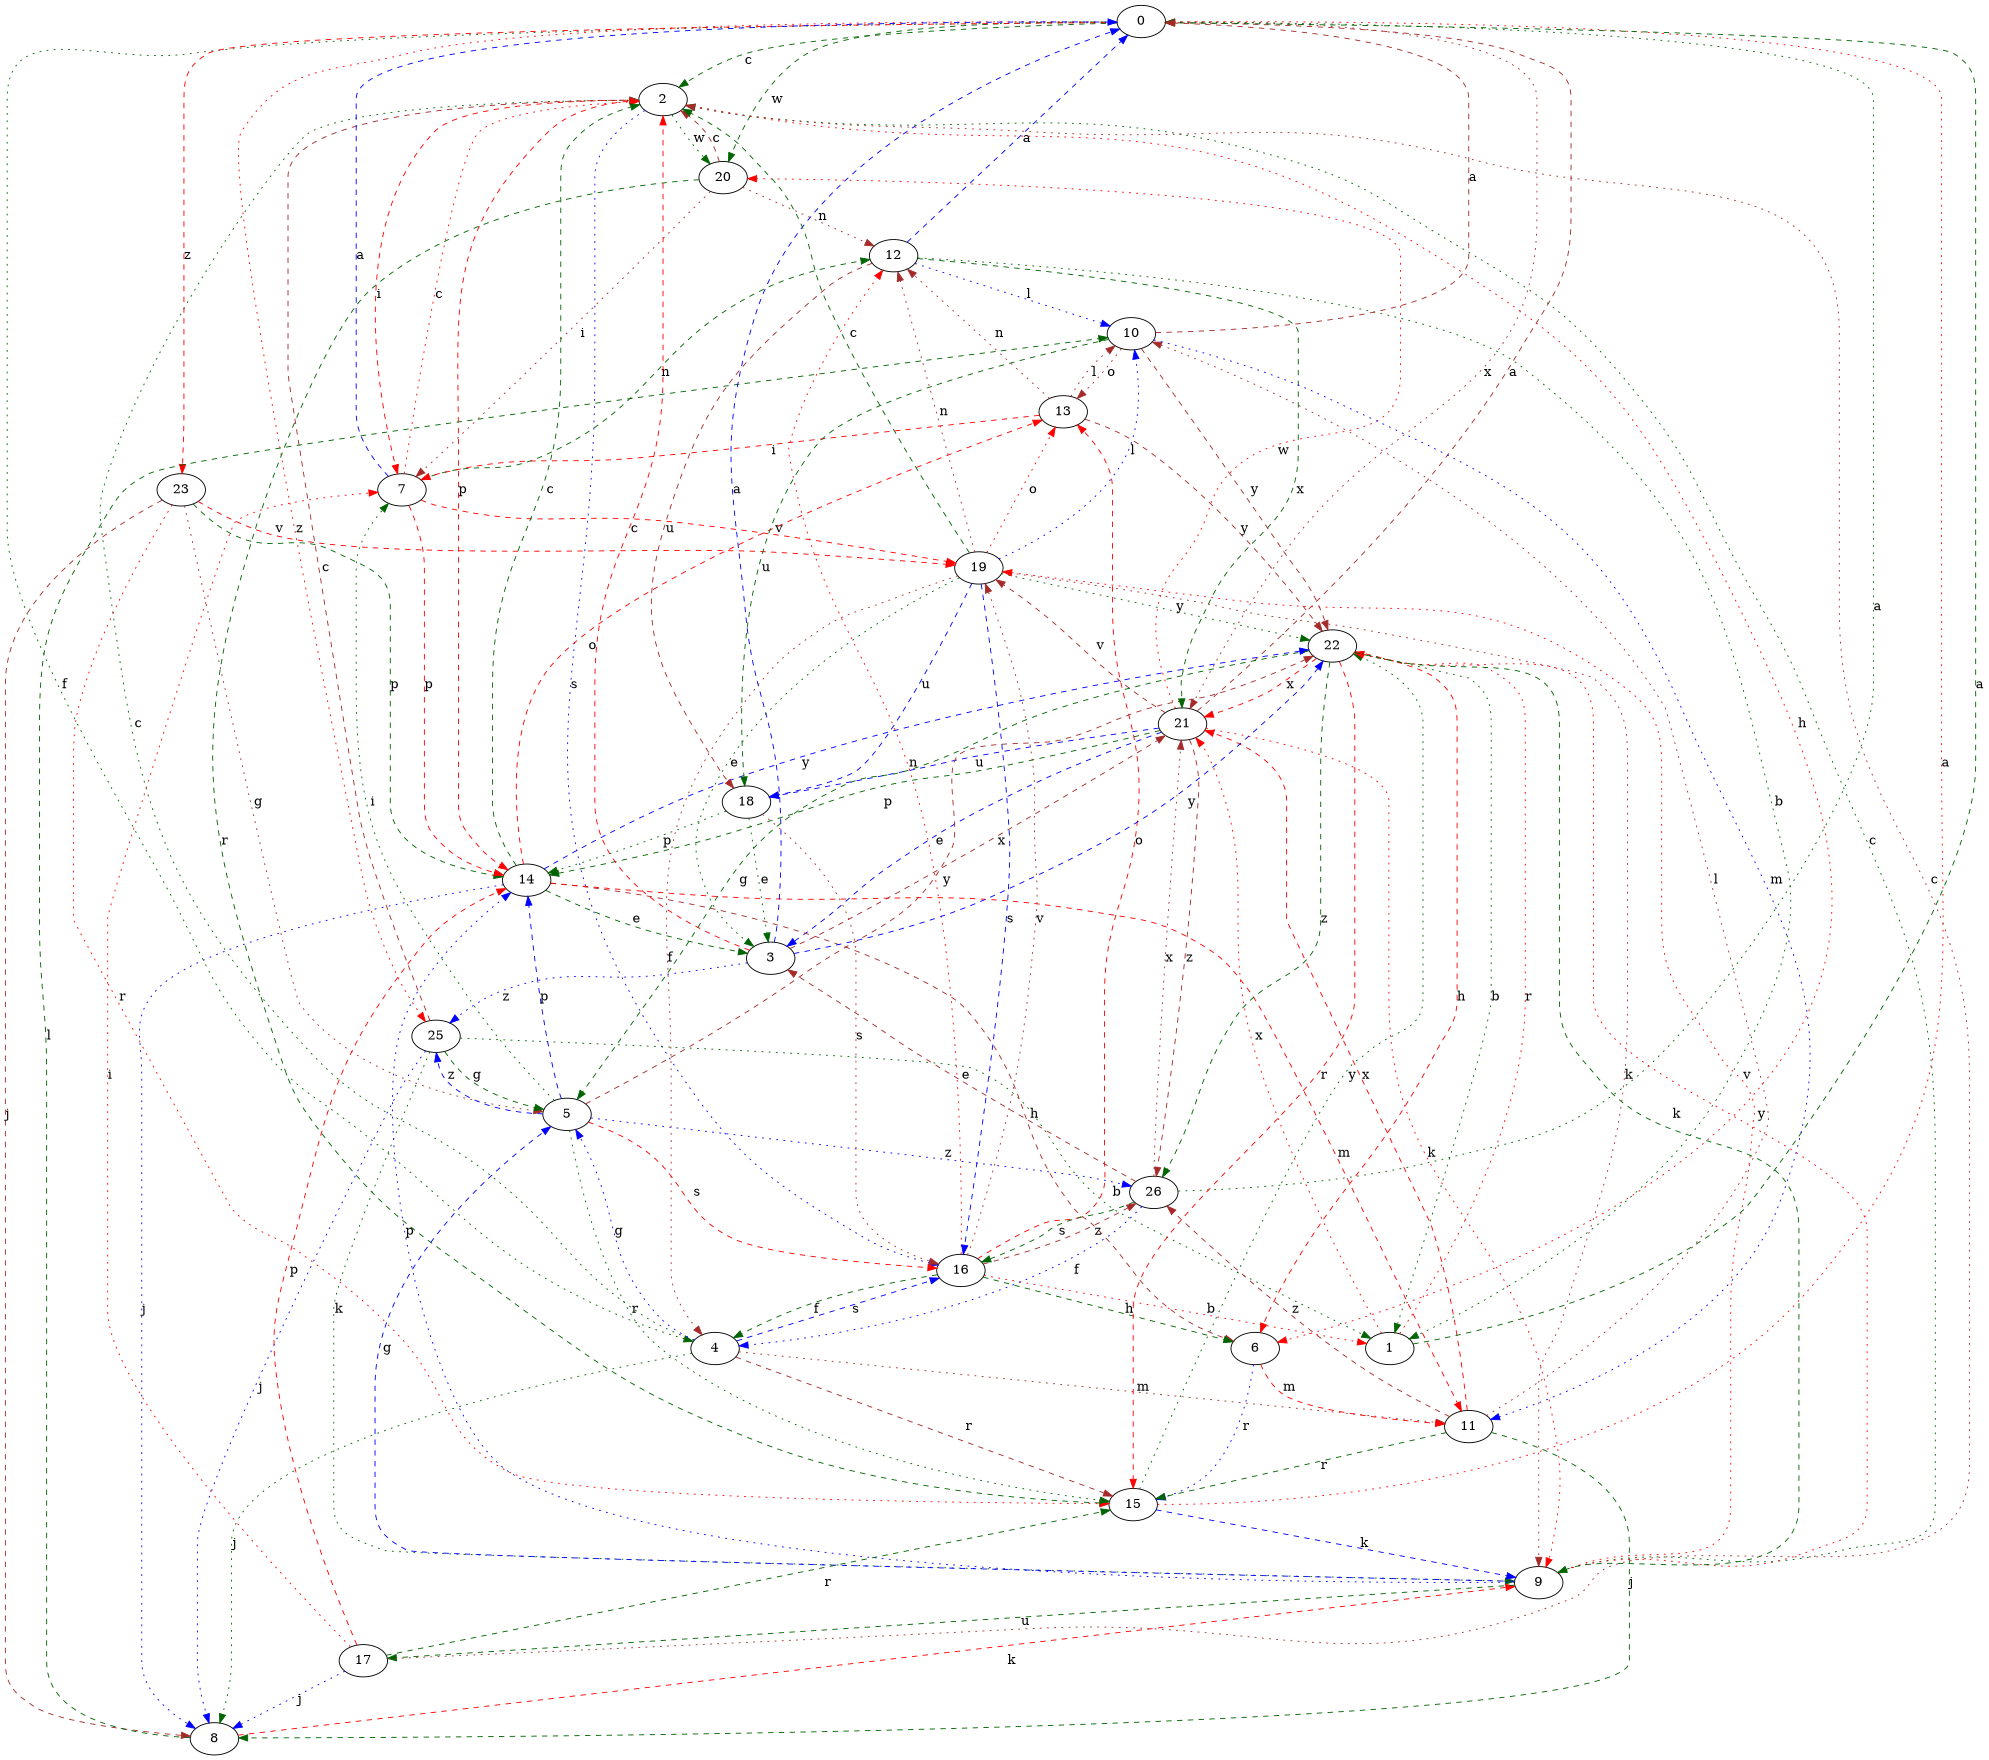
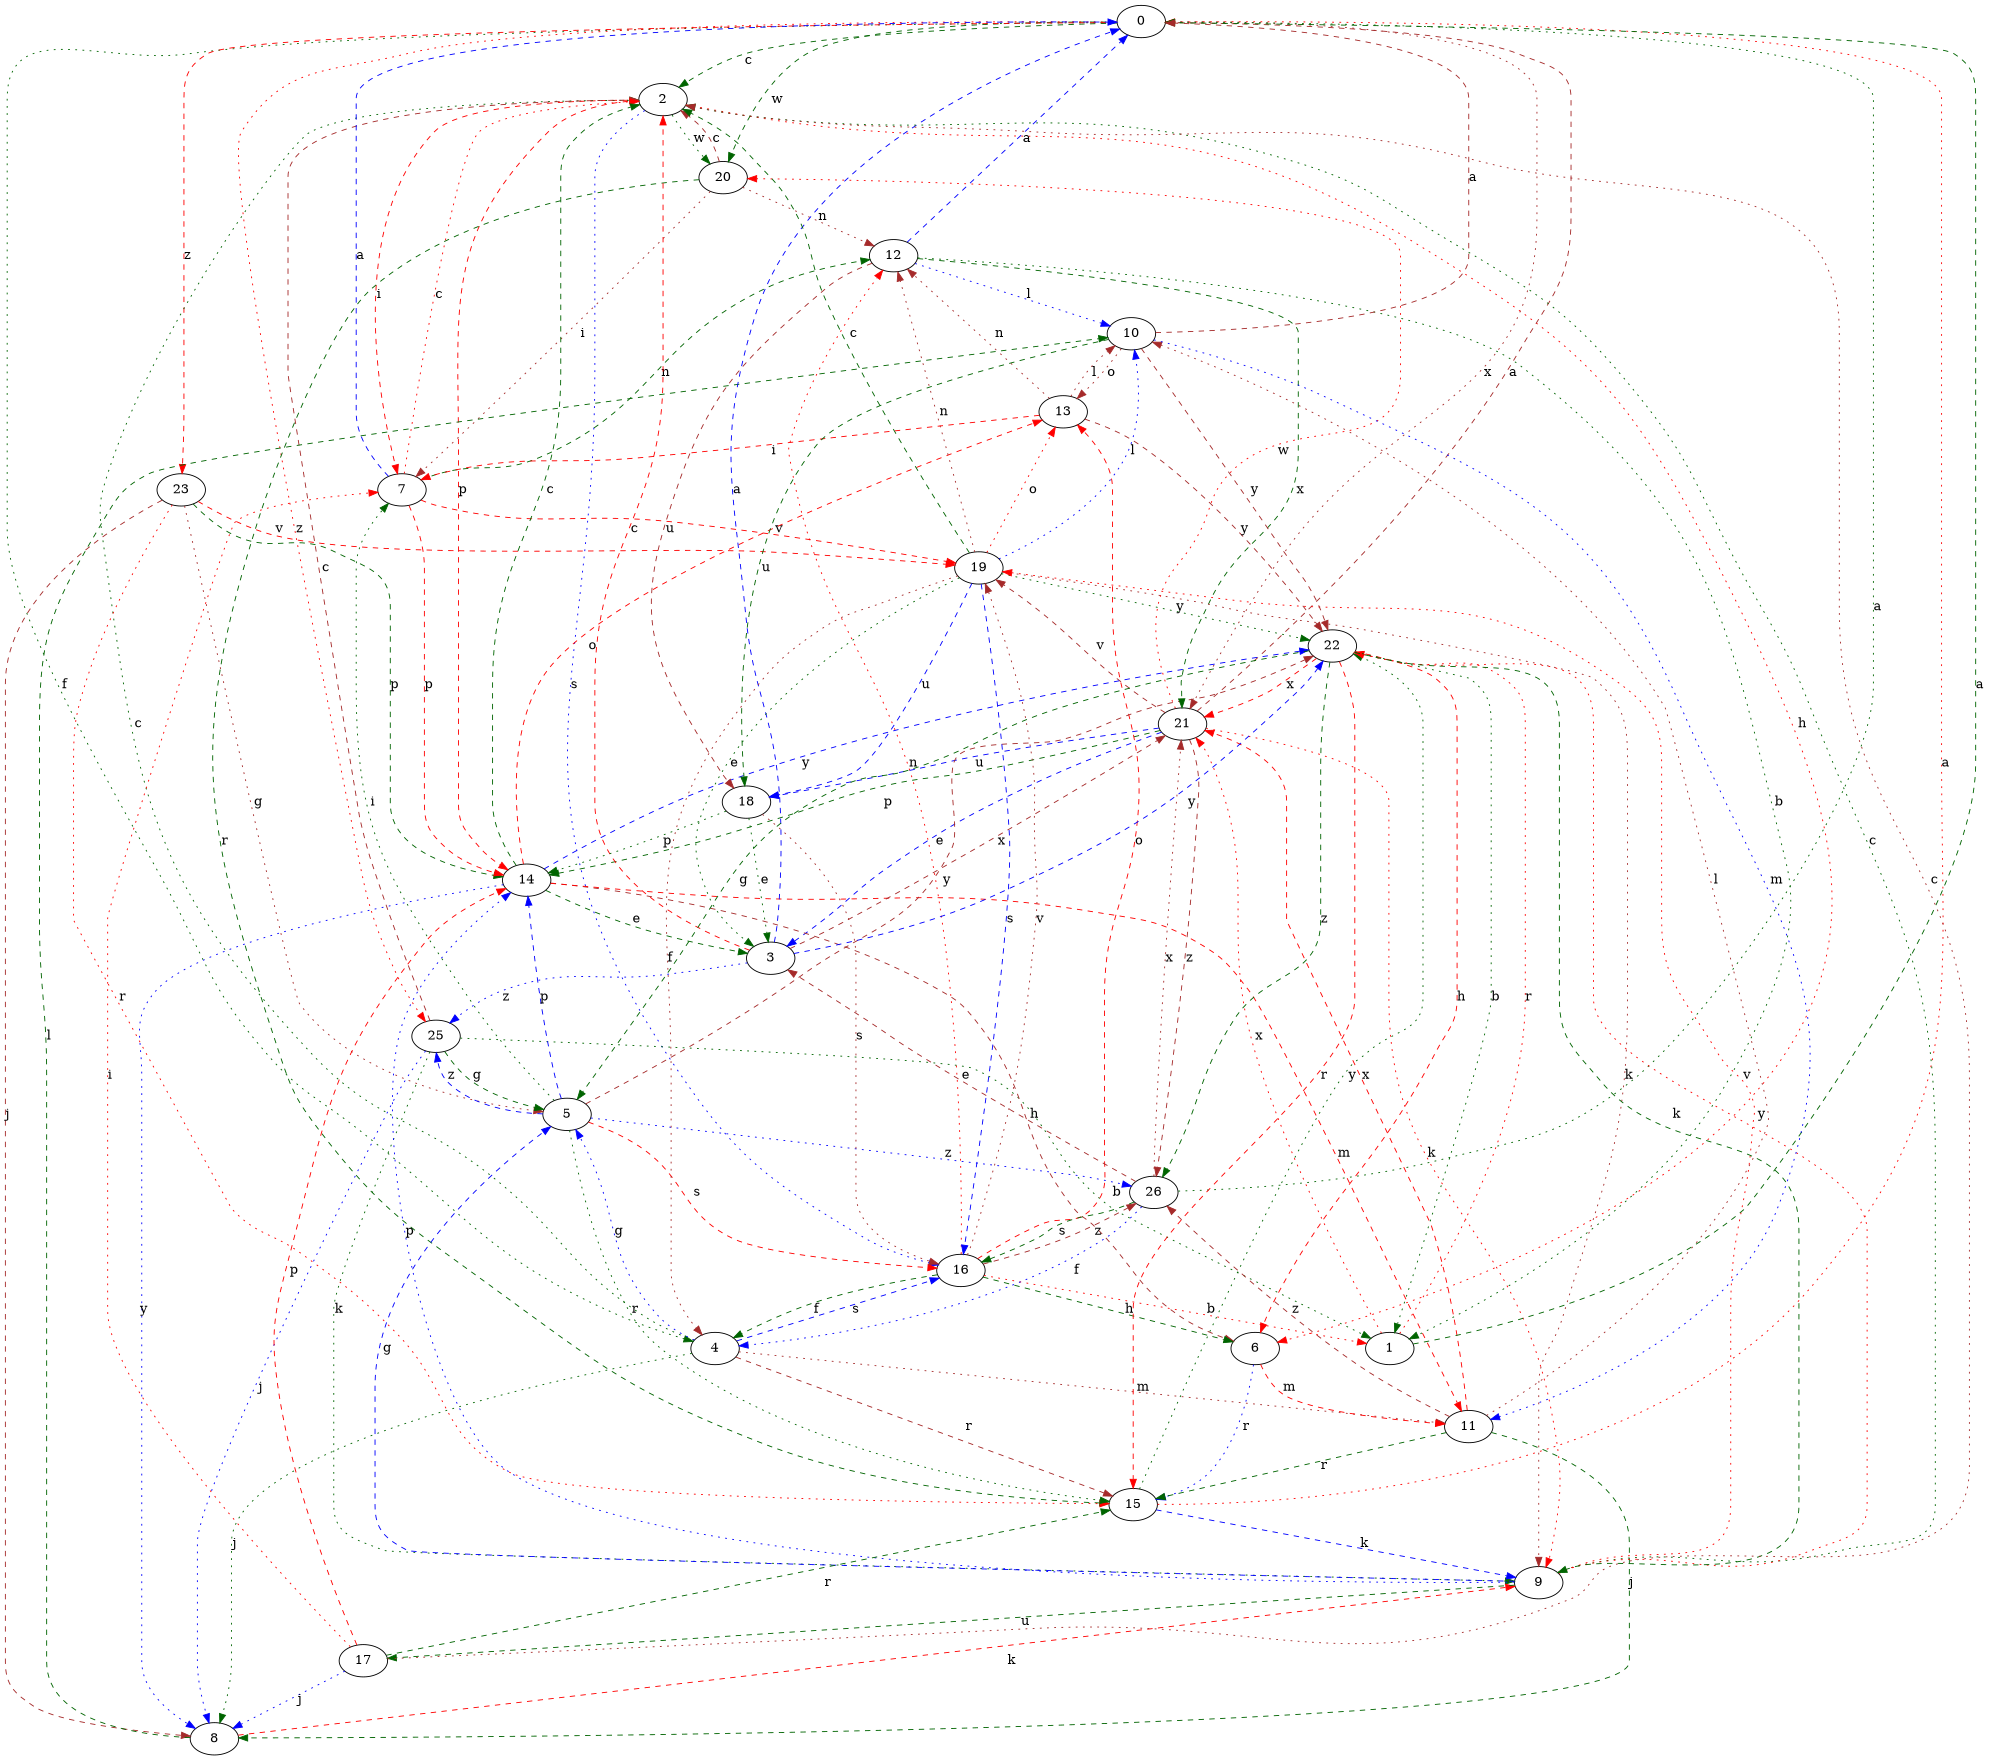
edge "14" -> "8": label "j" -> "y"
